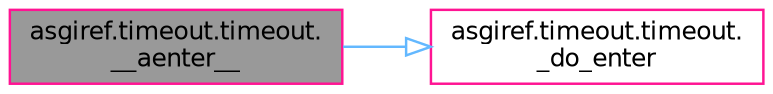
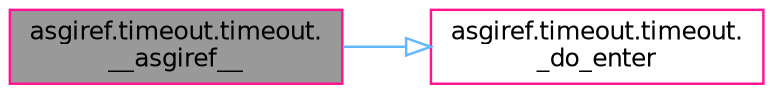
node "asgiref.timeout.timeout. __aenter__": label "asgiref.timeout.timeout. __aenter__" -> "asgiref.timeout.timeout. __asgiref__"
